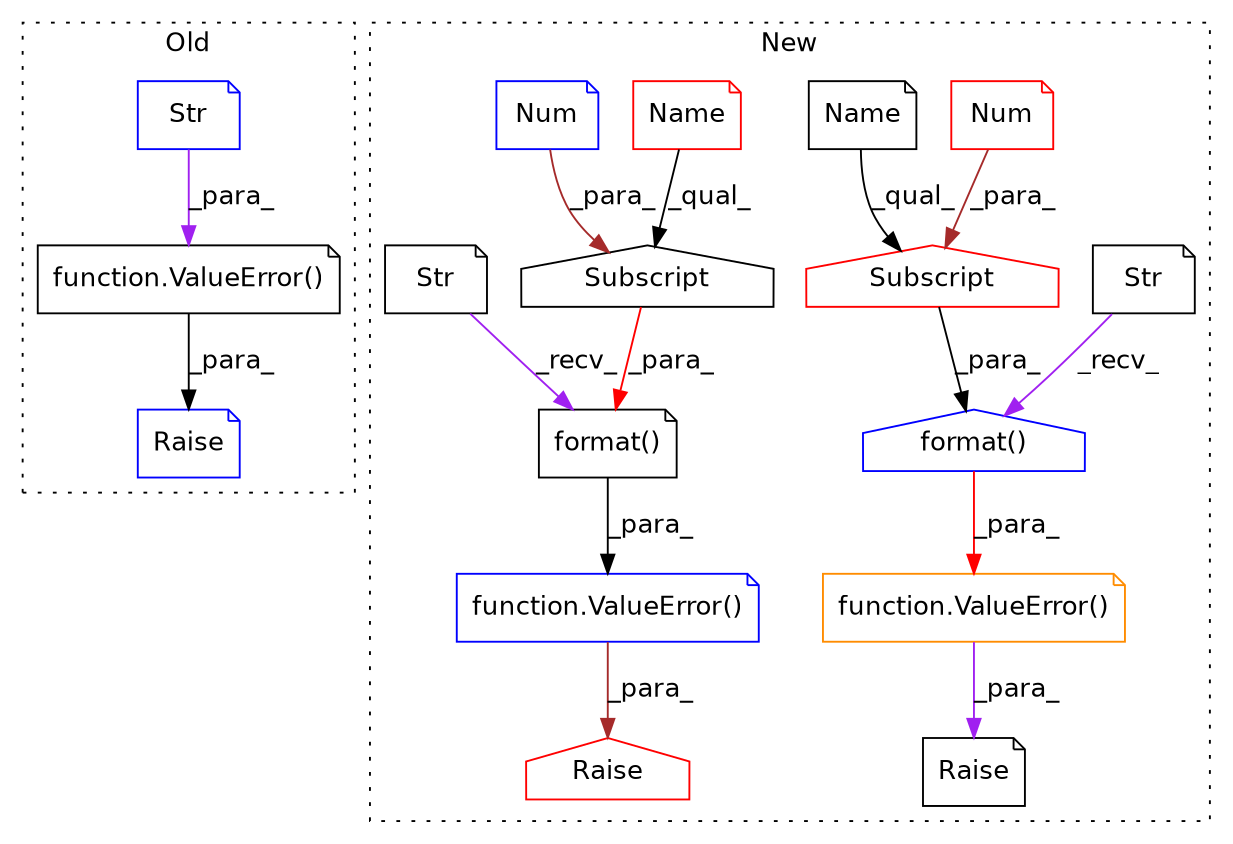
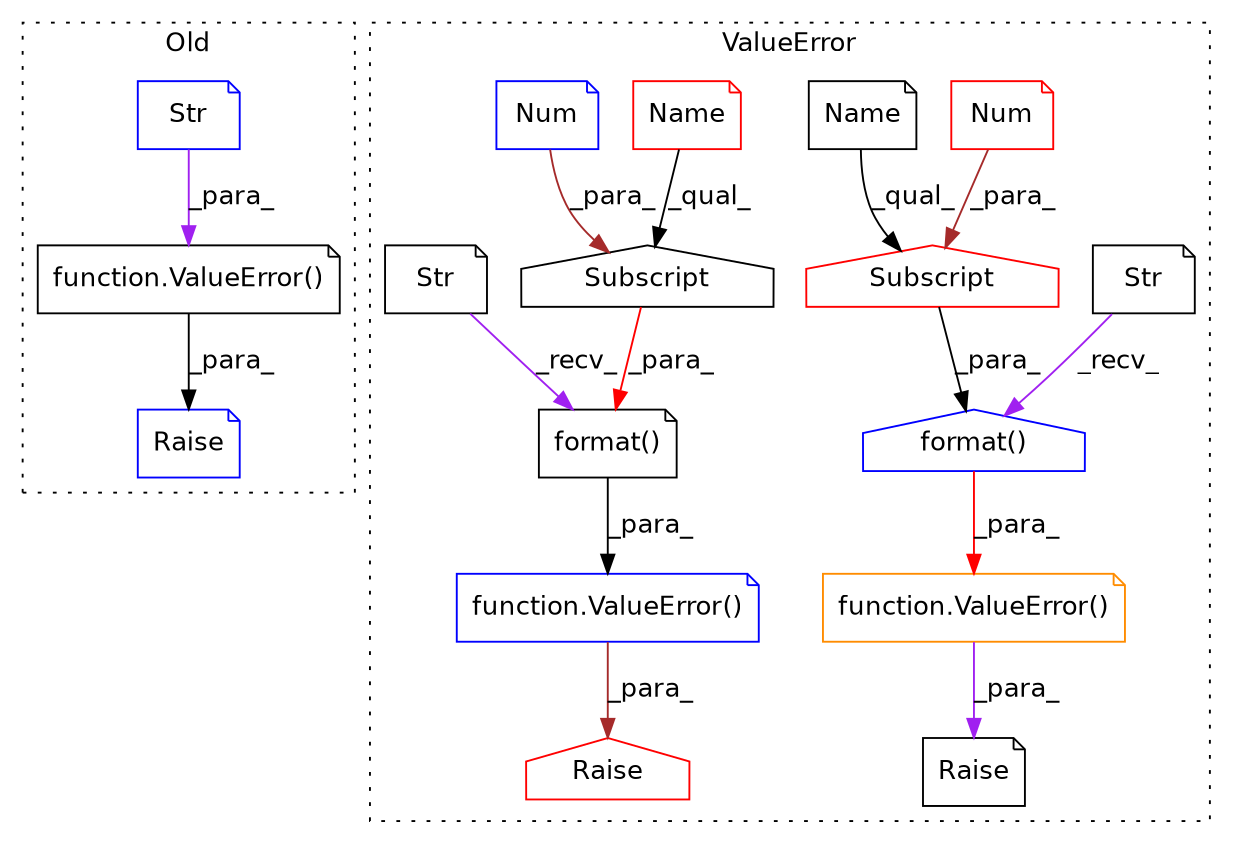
cluster "New": label "New" -> "ValueError"
